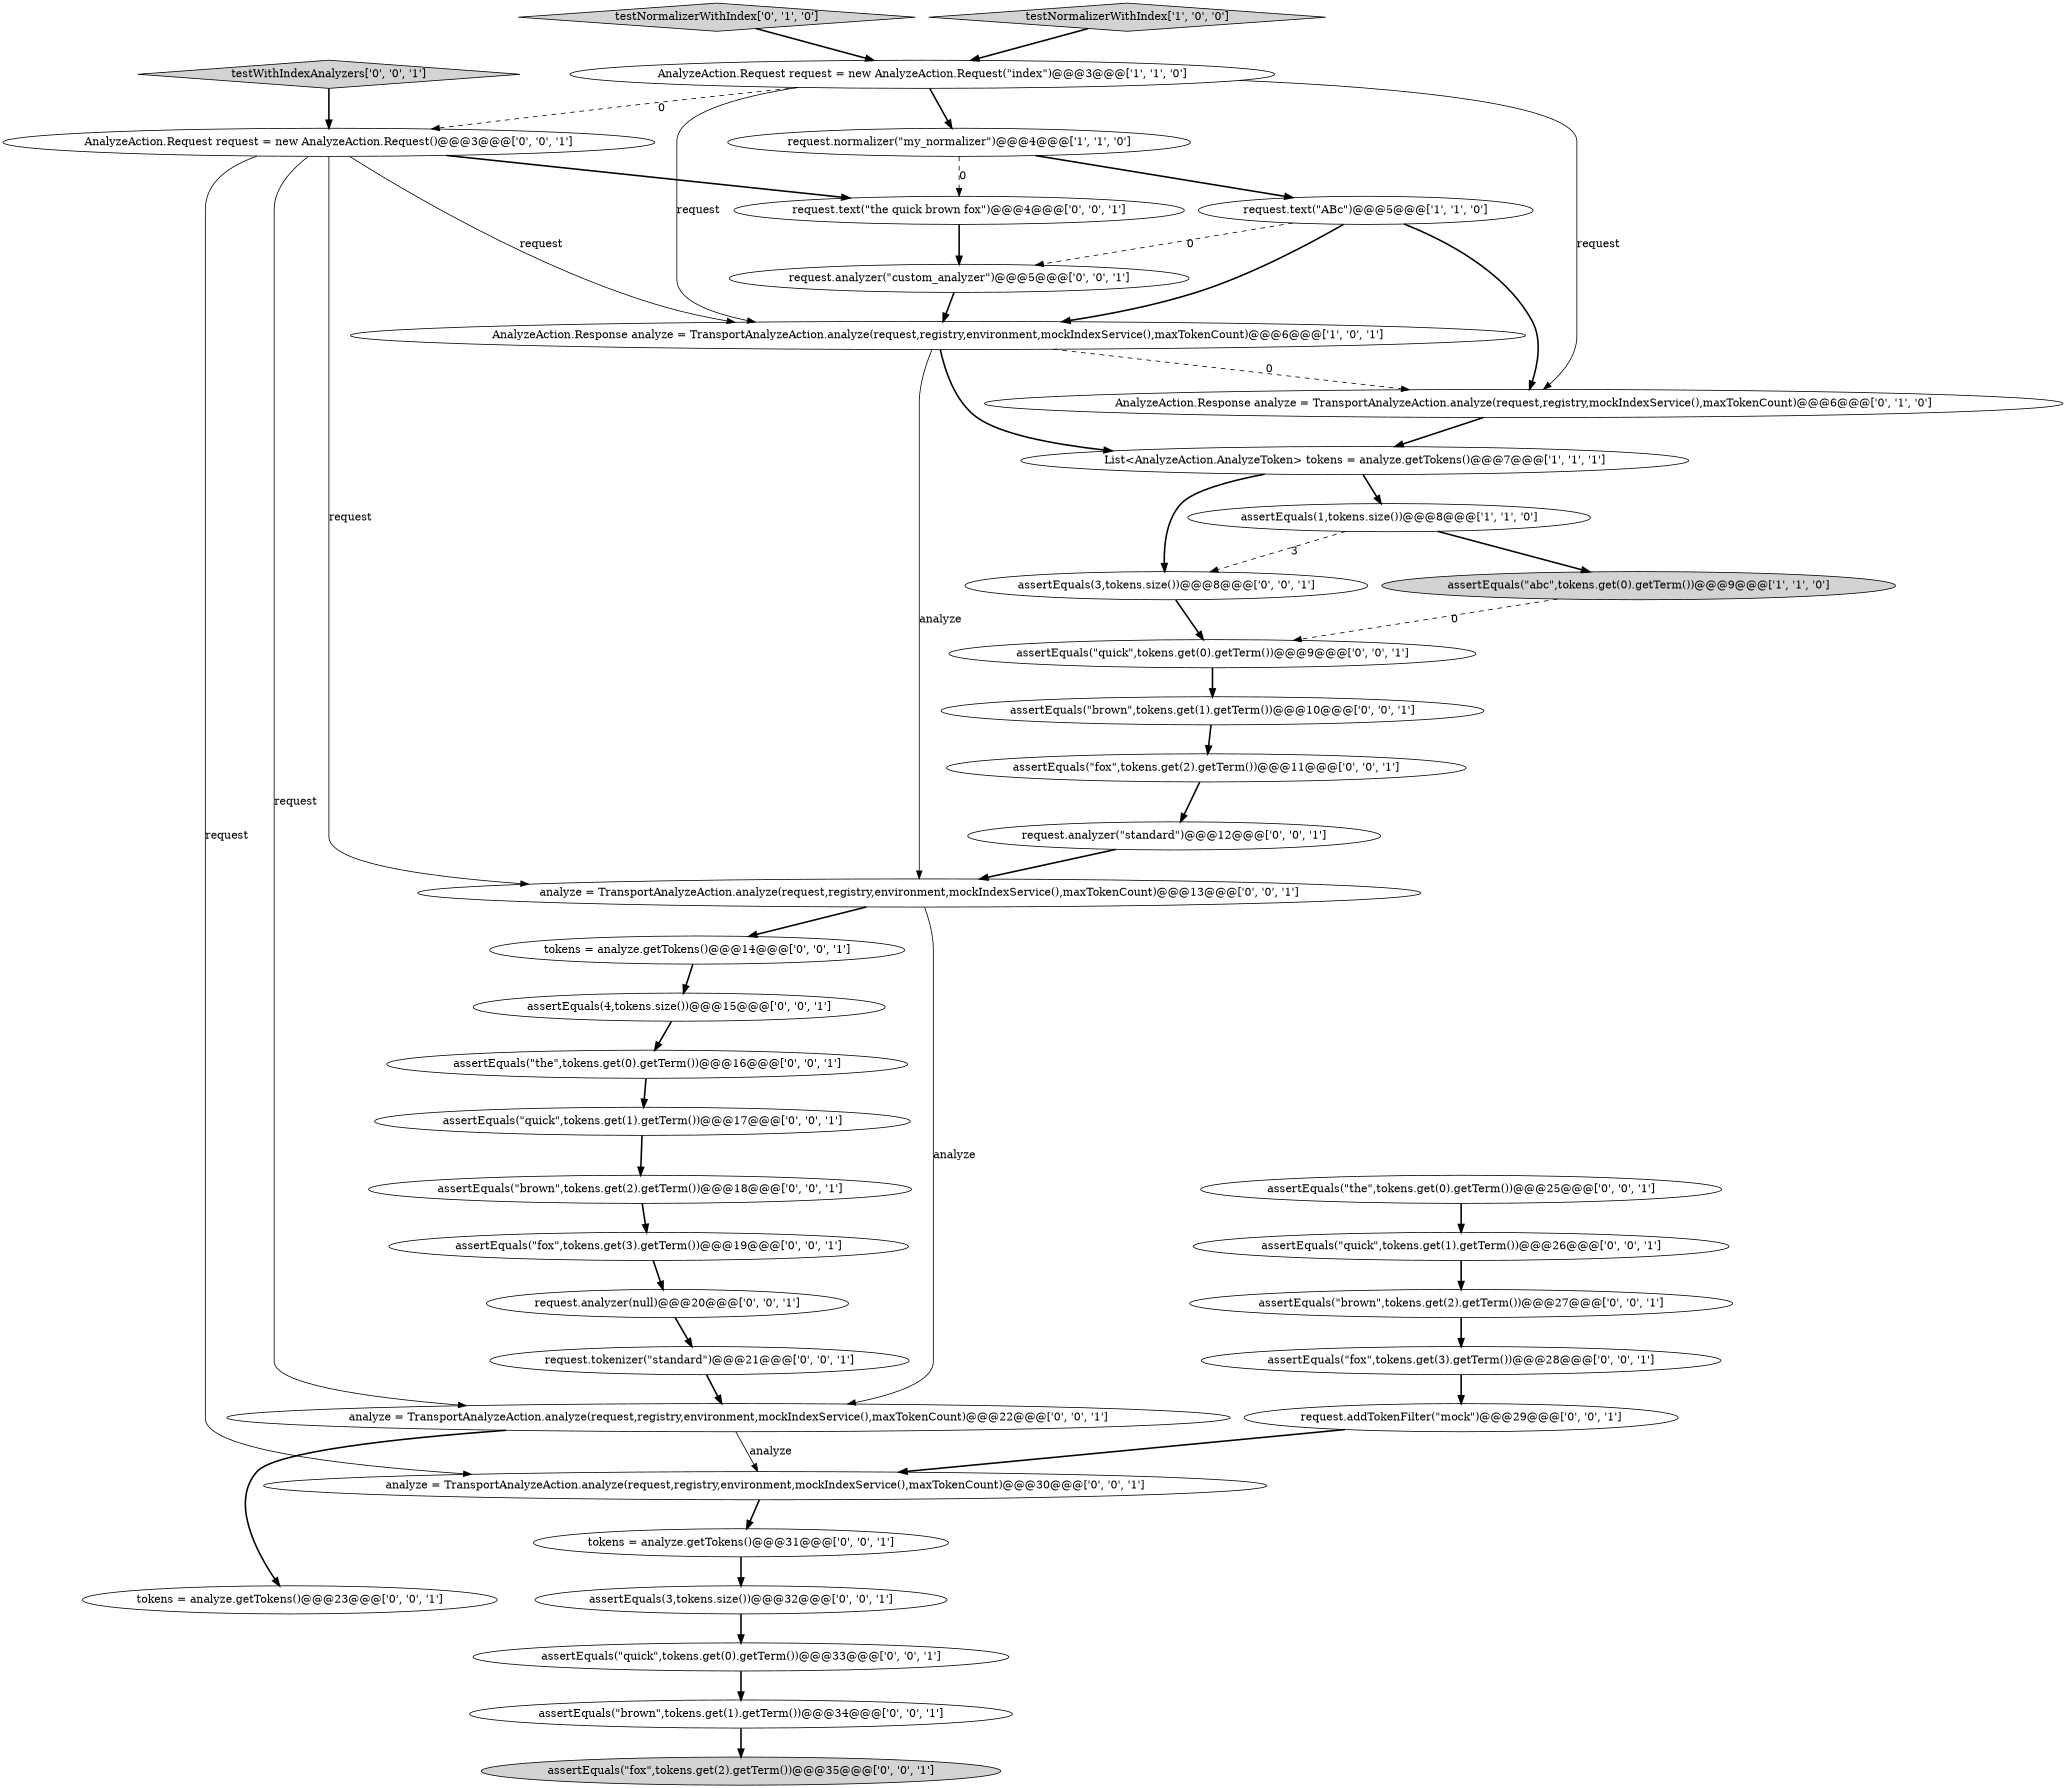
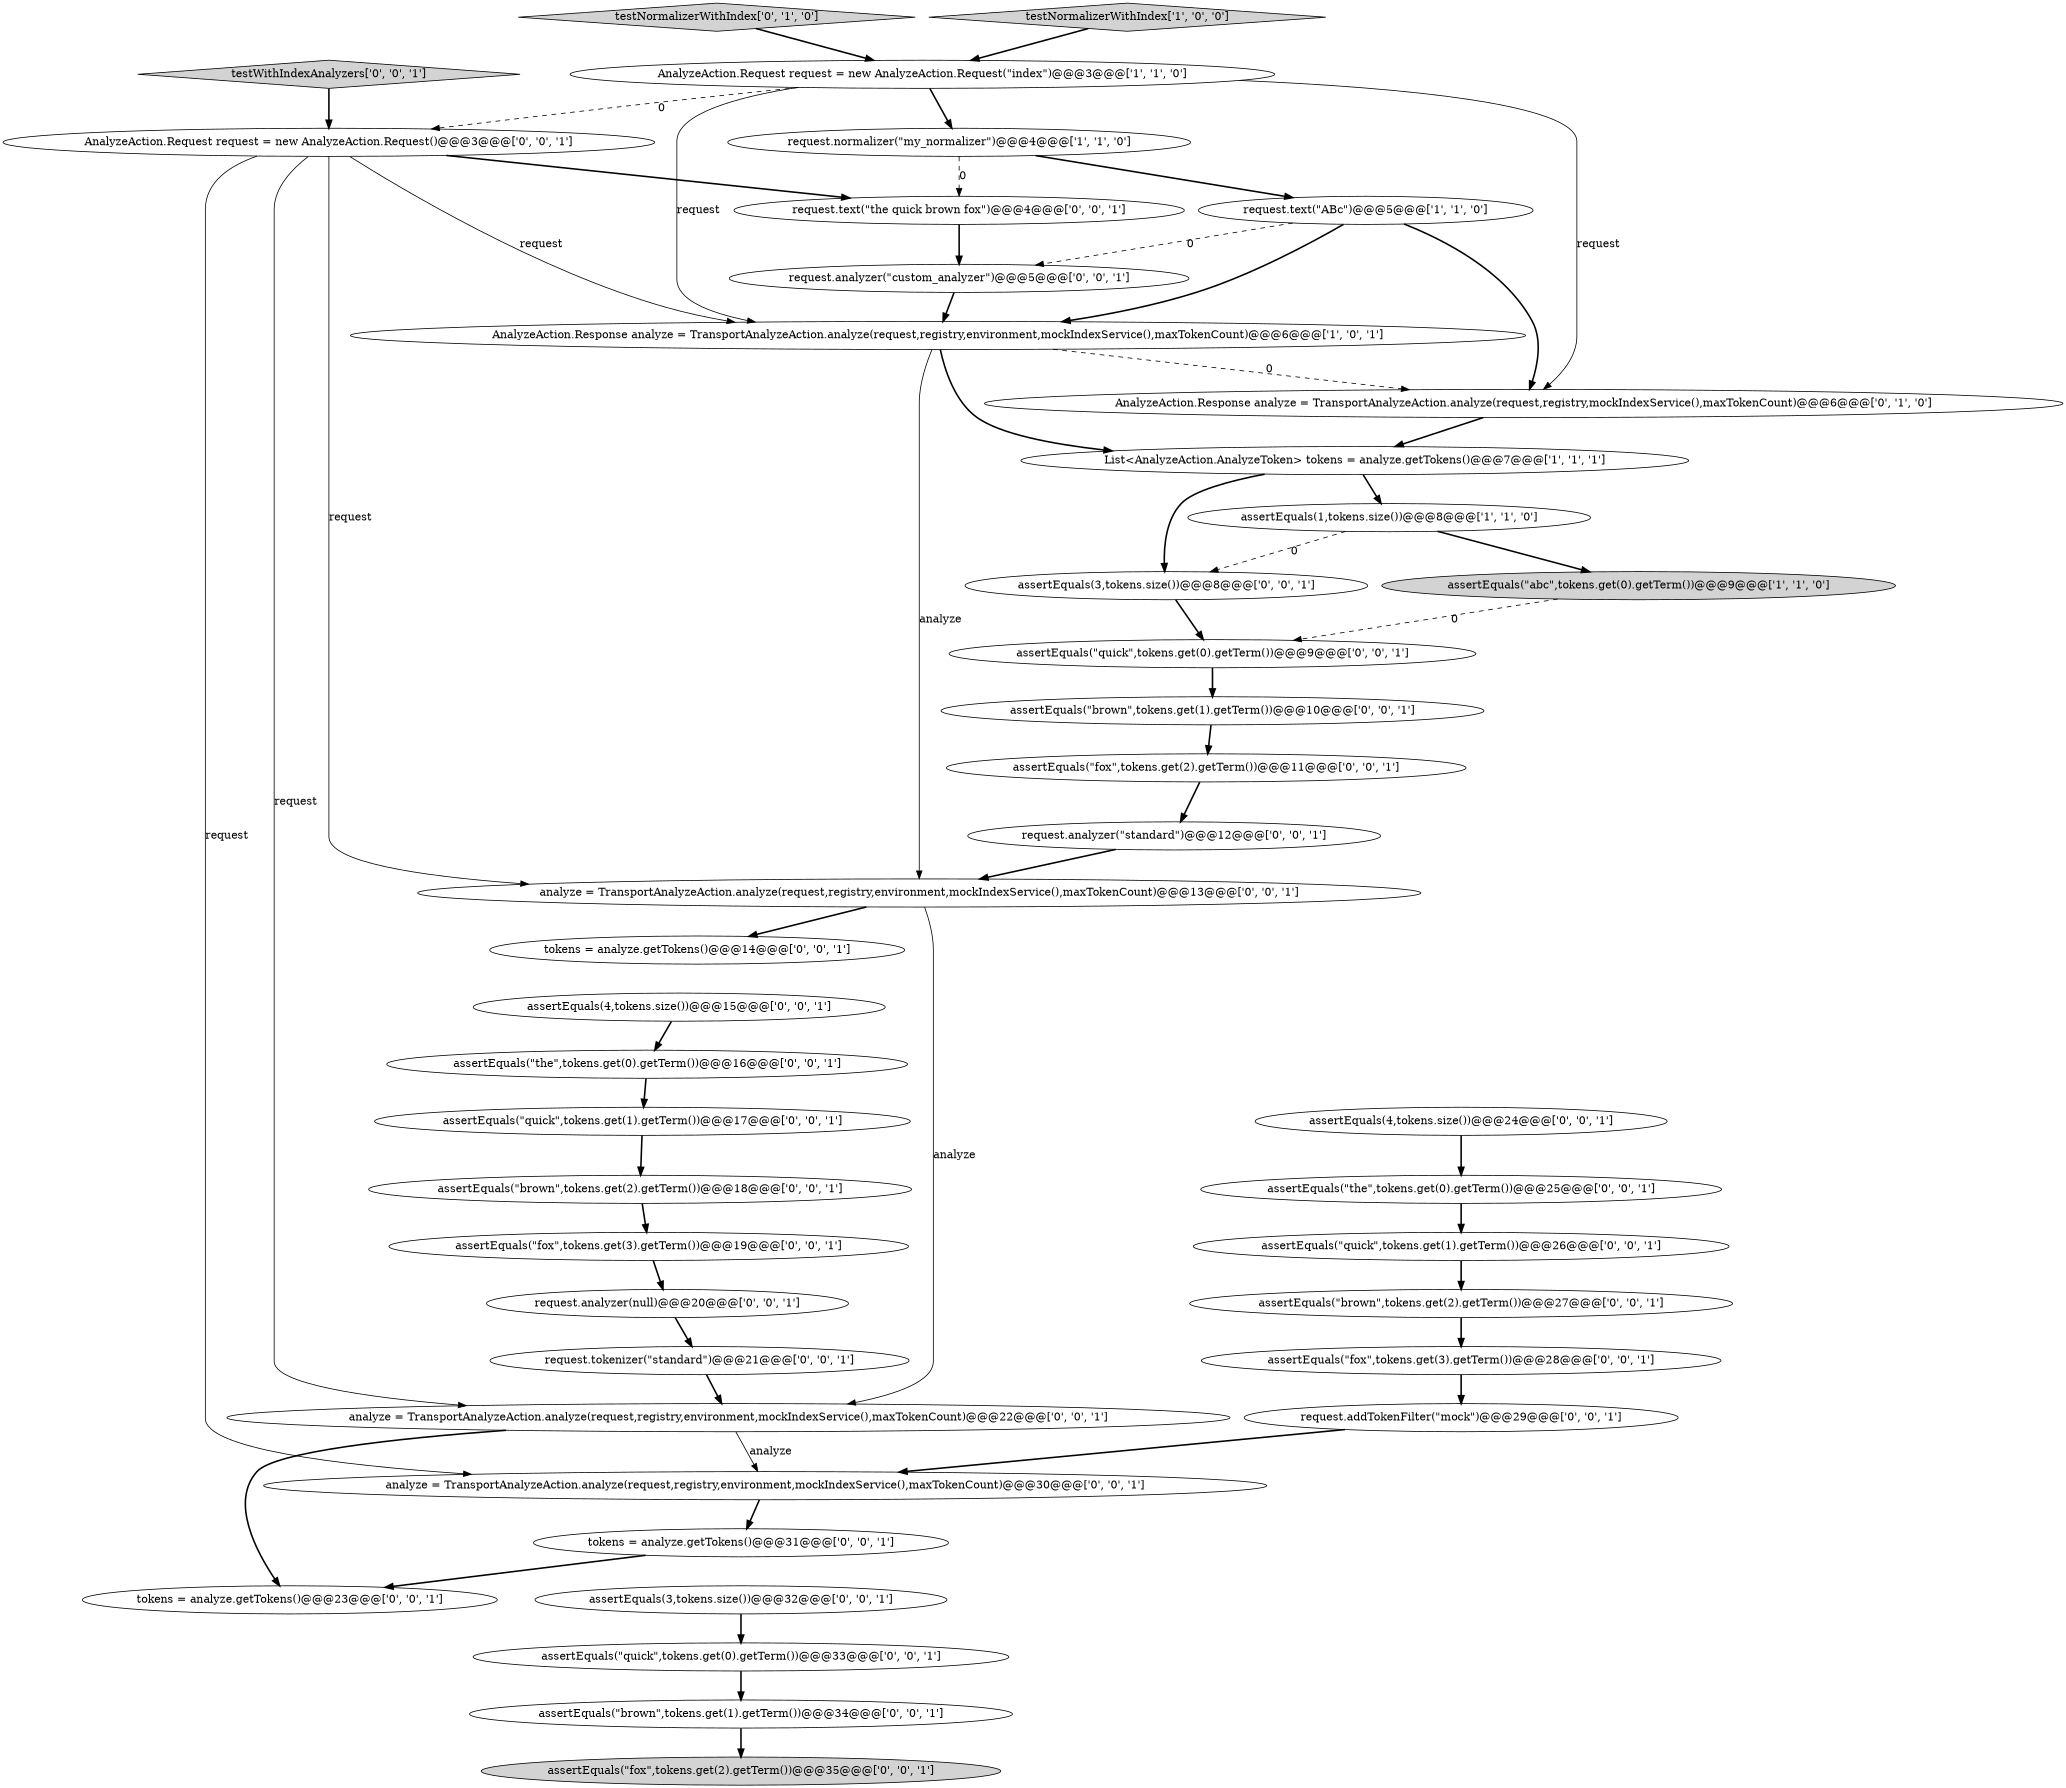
edge "assertEquals(1,tokens.size())@@@8@@@['1', '1', '0']" -> "assertEquals(3,tokens.size())@@@8@@@['0', '0', '1']": label "3" -> "0"
edge "tokens = analyze.getTokens()@@@14@@@['0', '0', '1']" -> "assertEquals(4,tokens.size())@@@15@@@['0', '0', '1']": removed
node "assertEquals(4,tokens.size())@@@24@@@['0', '0', '1']": added
edge "tokens = analyze.getTokens()@@@31@@@['0', '0', '1']" -> "assertEquals(3,tokens.size())@@@32@@@['0', '0', '1']": now "tokens = analyze.getTokens()@@@31@@@['0', '0', '1']" -> "tokens = analyze.getTokens()@@@23@@@['0', '0', '1']"
